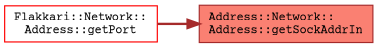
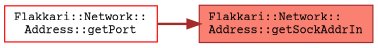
node "Address::Network:: Address::getSockAddrIn": label "Address::Network:: Address::getSockAddrIn" -> "Flakkari::Network:: Address::getSockAddrIn"
